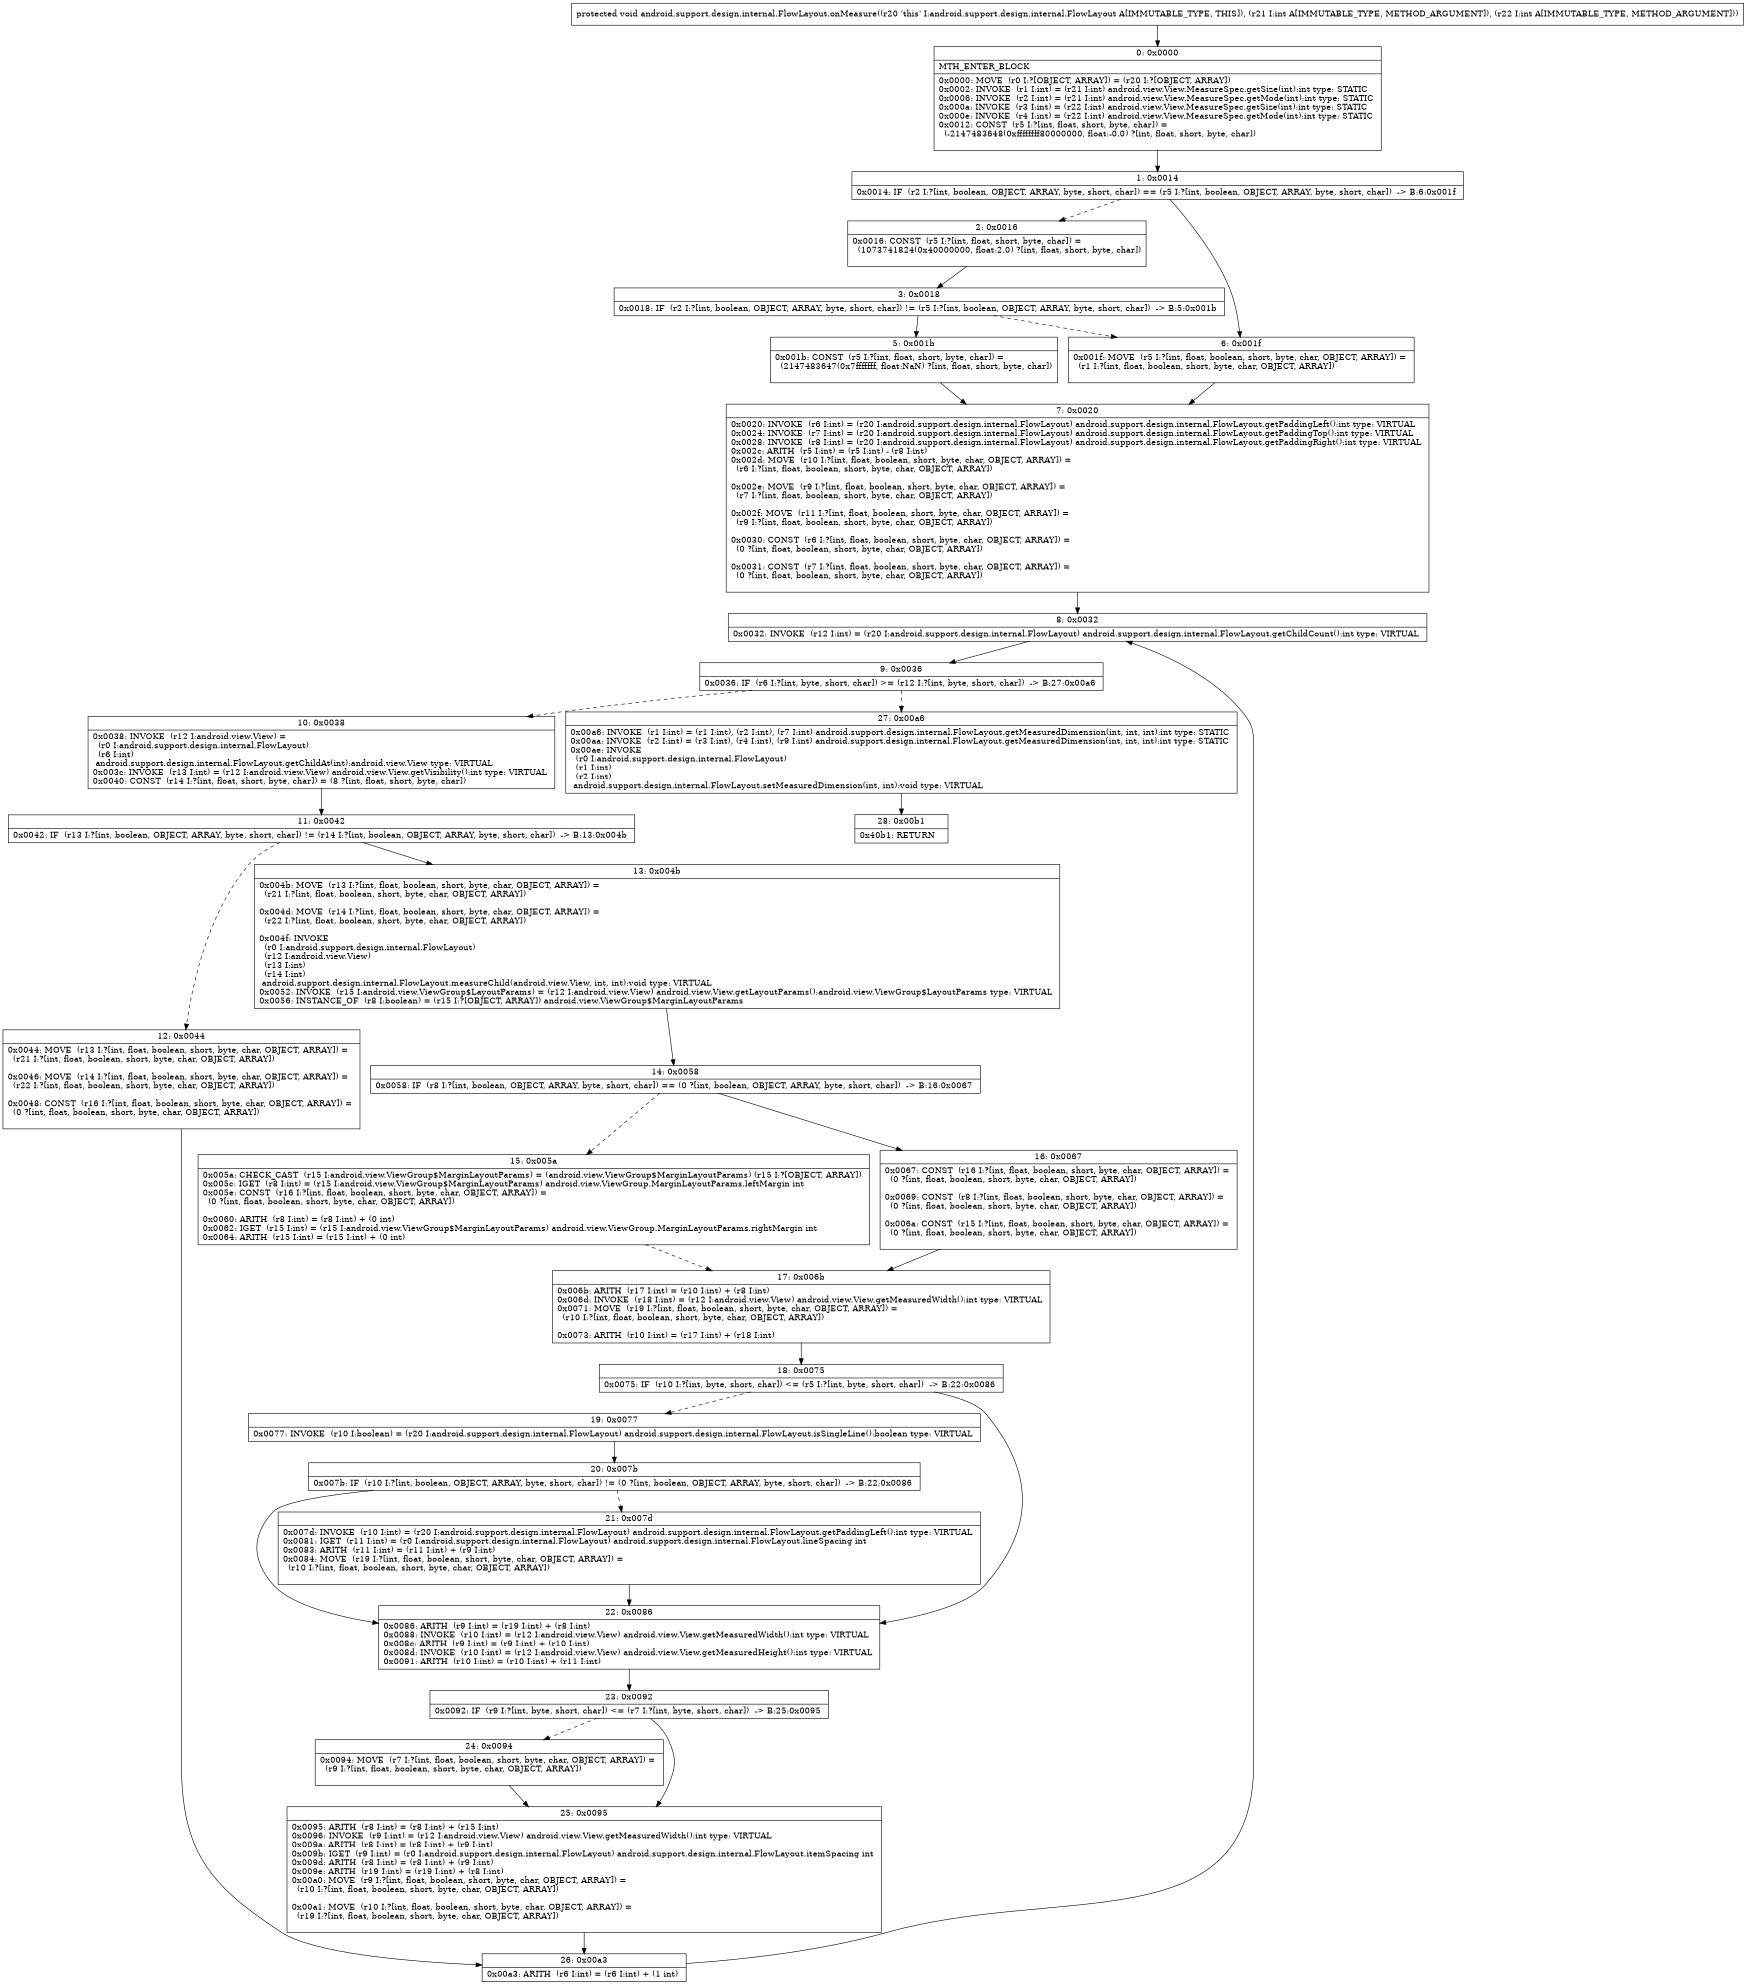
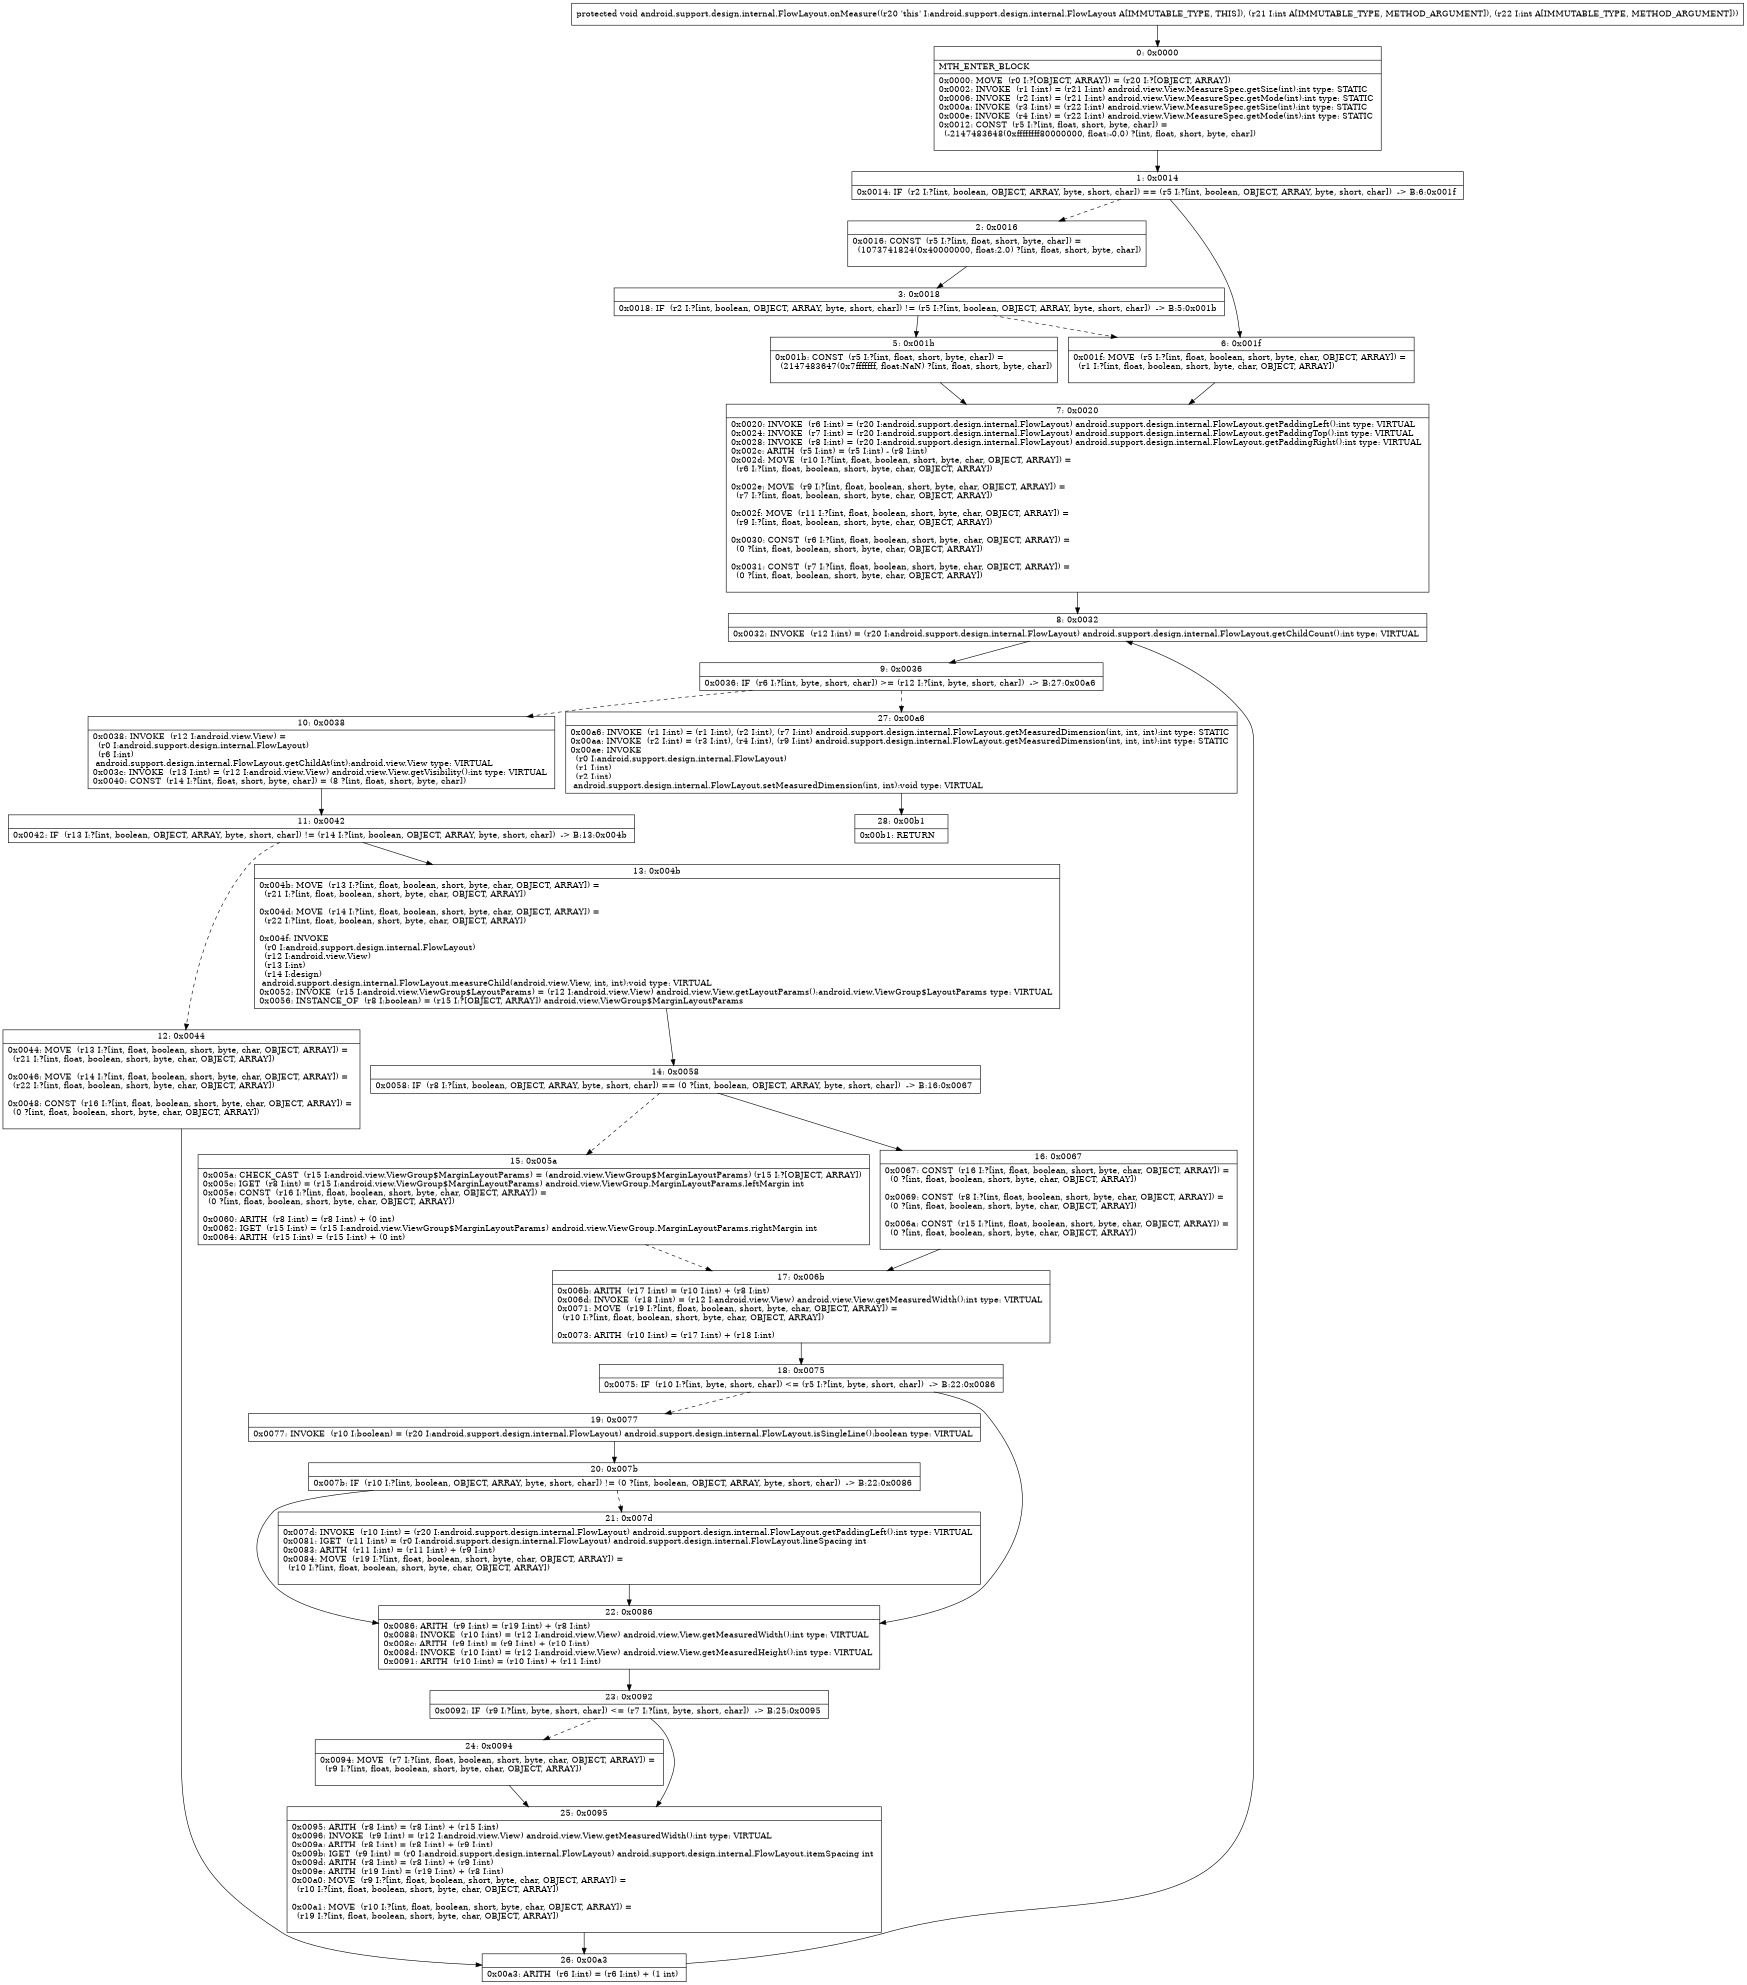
node "28: 0x00b1": text "0x40b1: RETURN" -> "0x00b1: RETURN"
node "13: 0x004b": text "(r14 I:int)" -> "(r14 I:design)"
